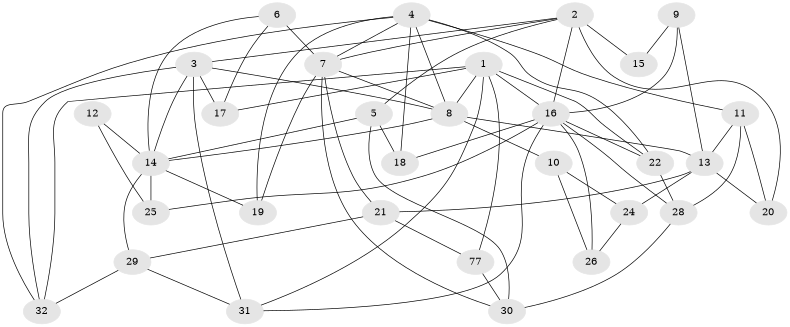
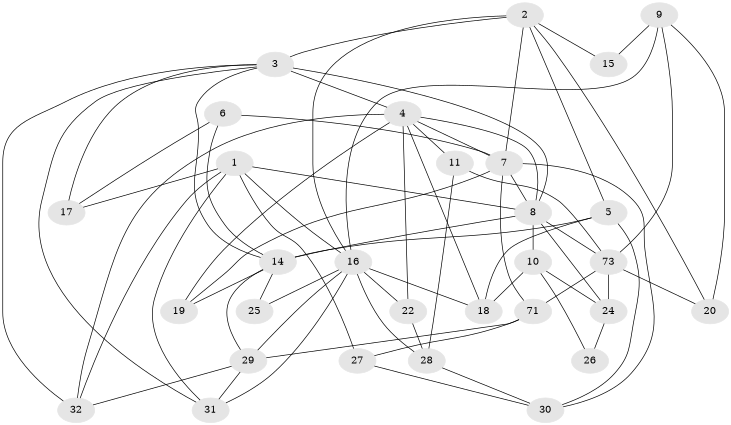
edge "3" -- "4": added
edge "1" -- "22": removed
node "12": removed
node "13": label "13" -> "73"
edge "11" -- "20": now "9" -- "20"
edge "16" -- "26": now "16" -- "29"
node "21": label "21" -> "71"
node "77": label "77" -> "27"
edge "8" -- "24": added
edge "10" -- "18": added
